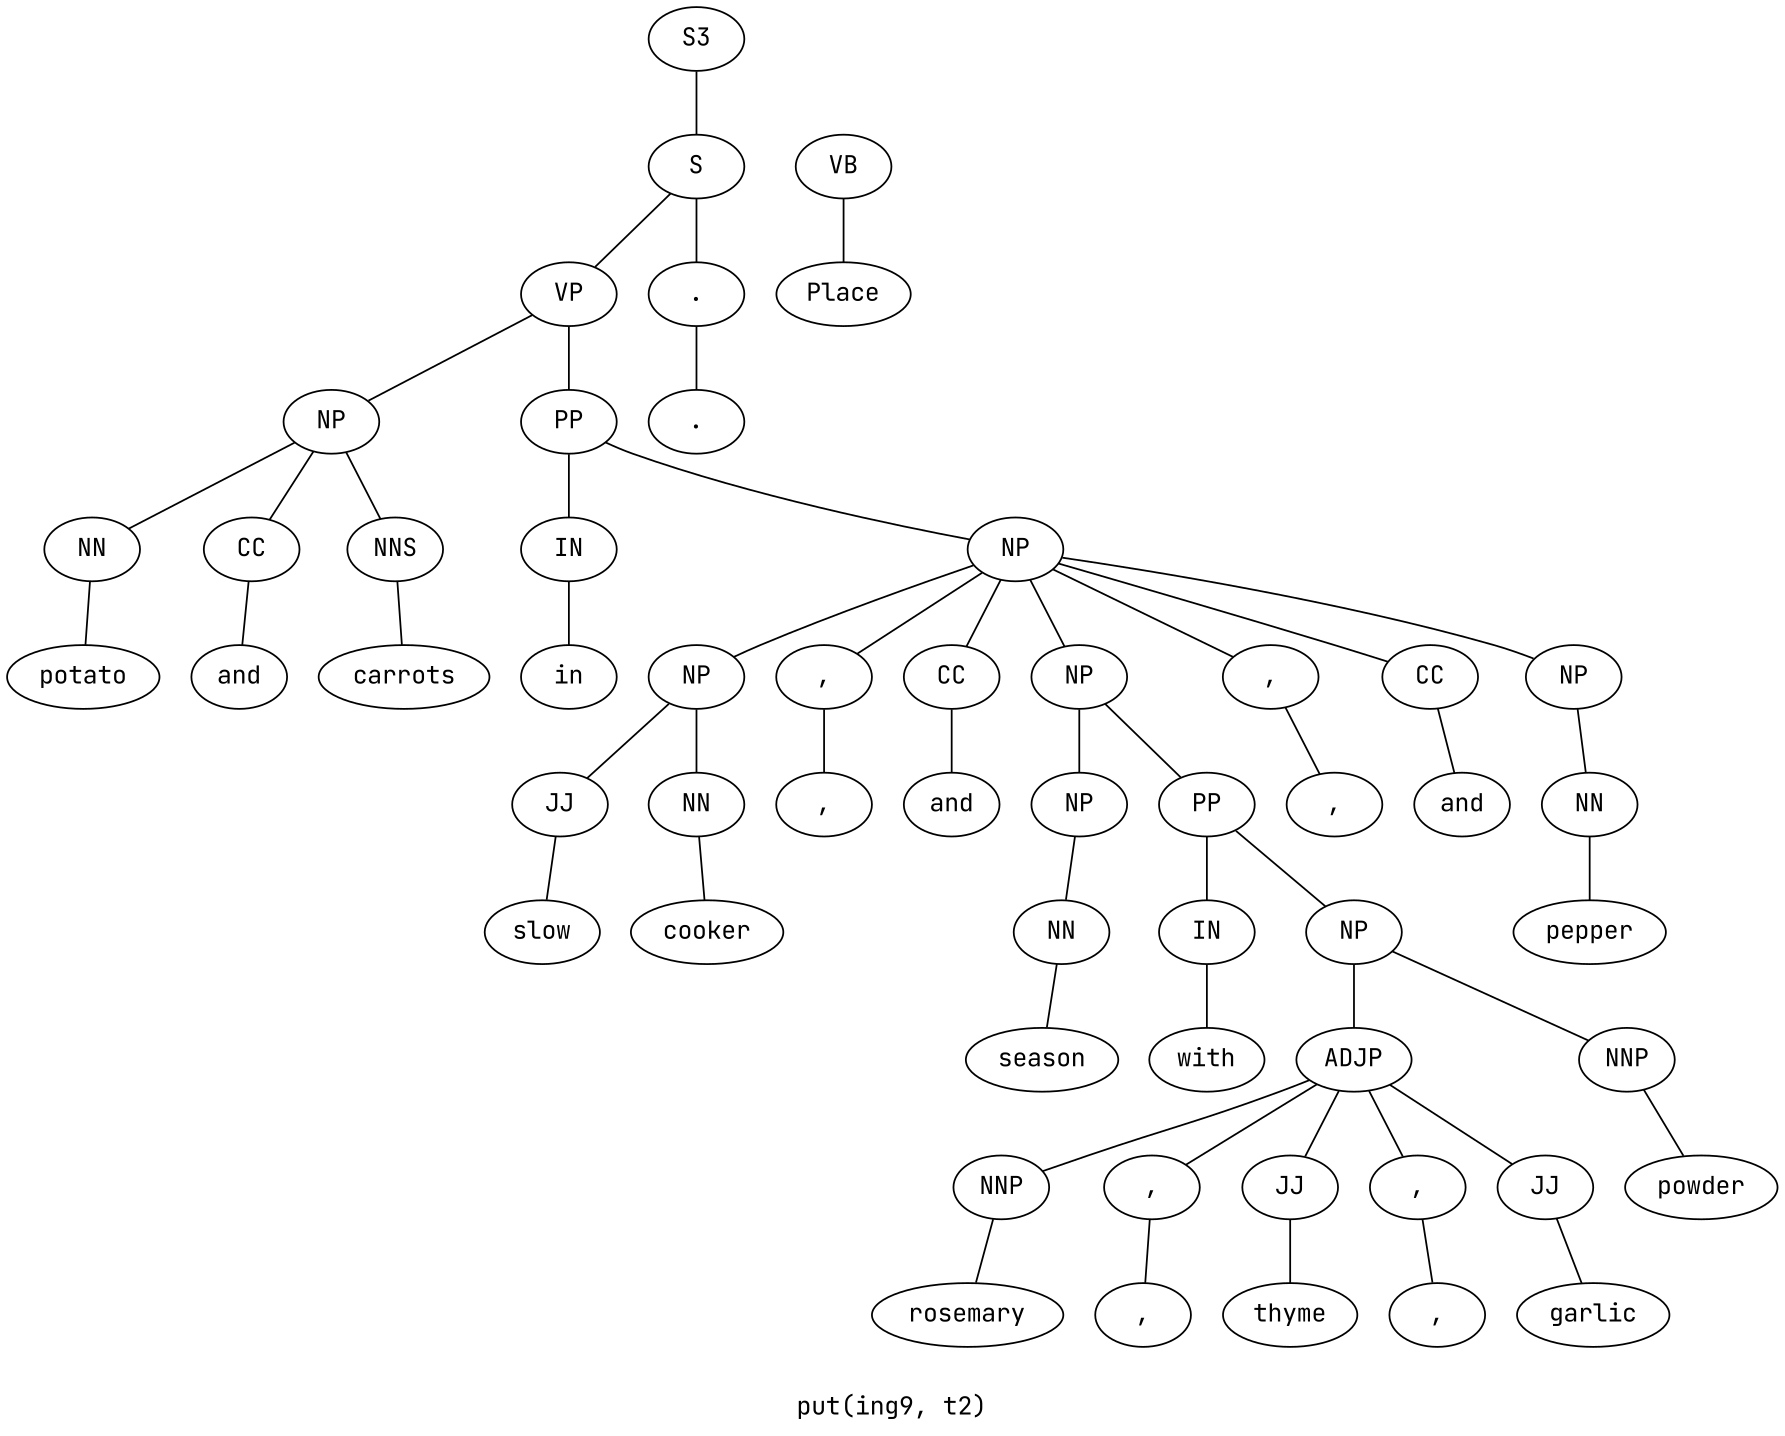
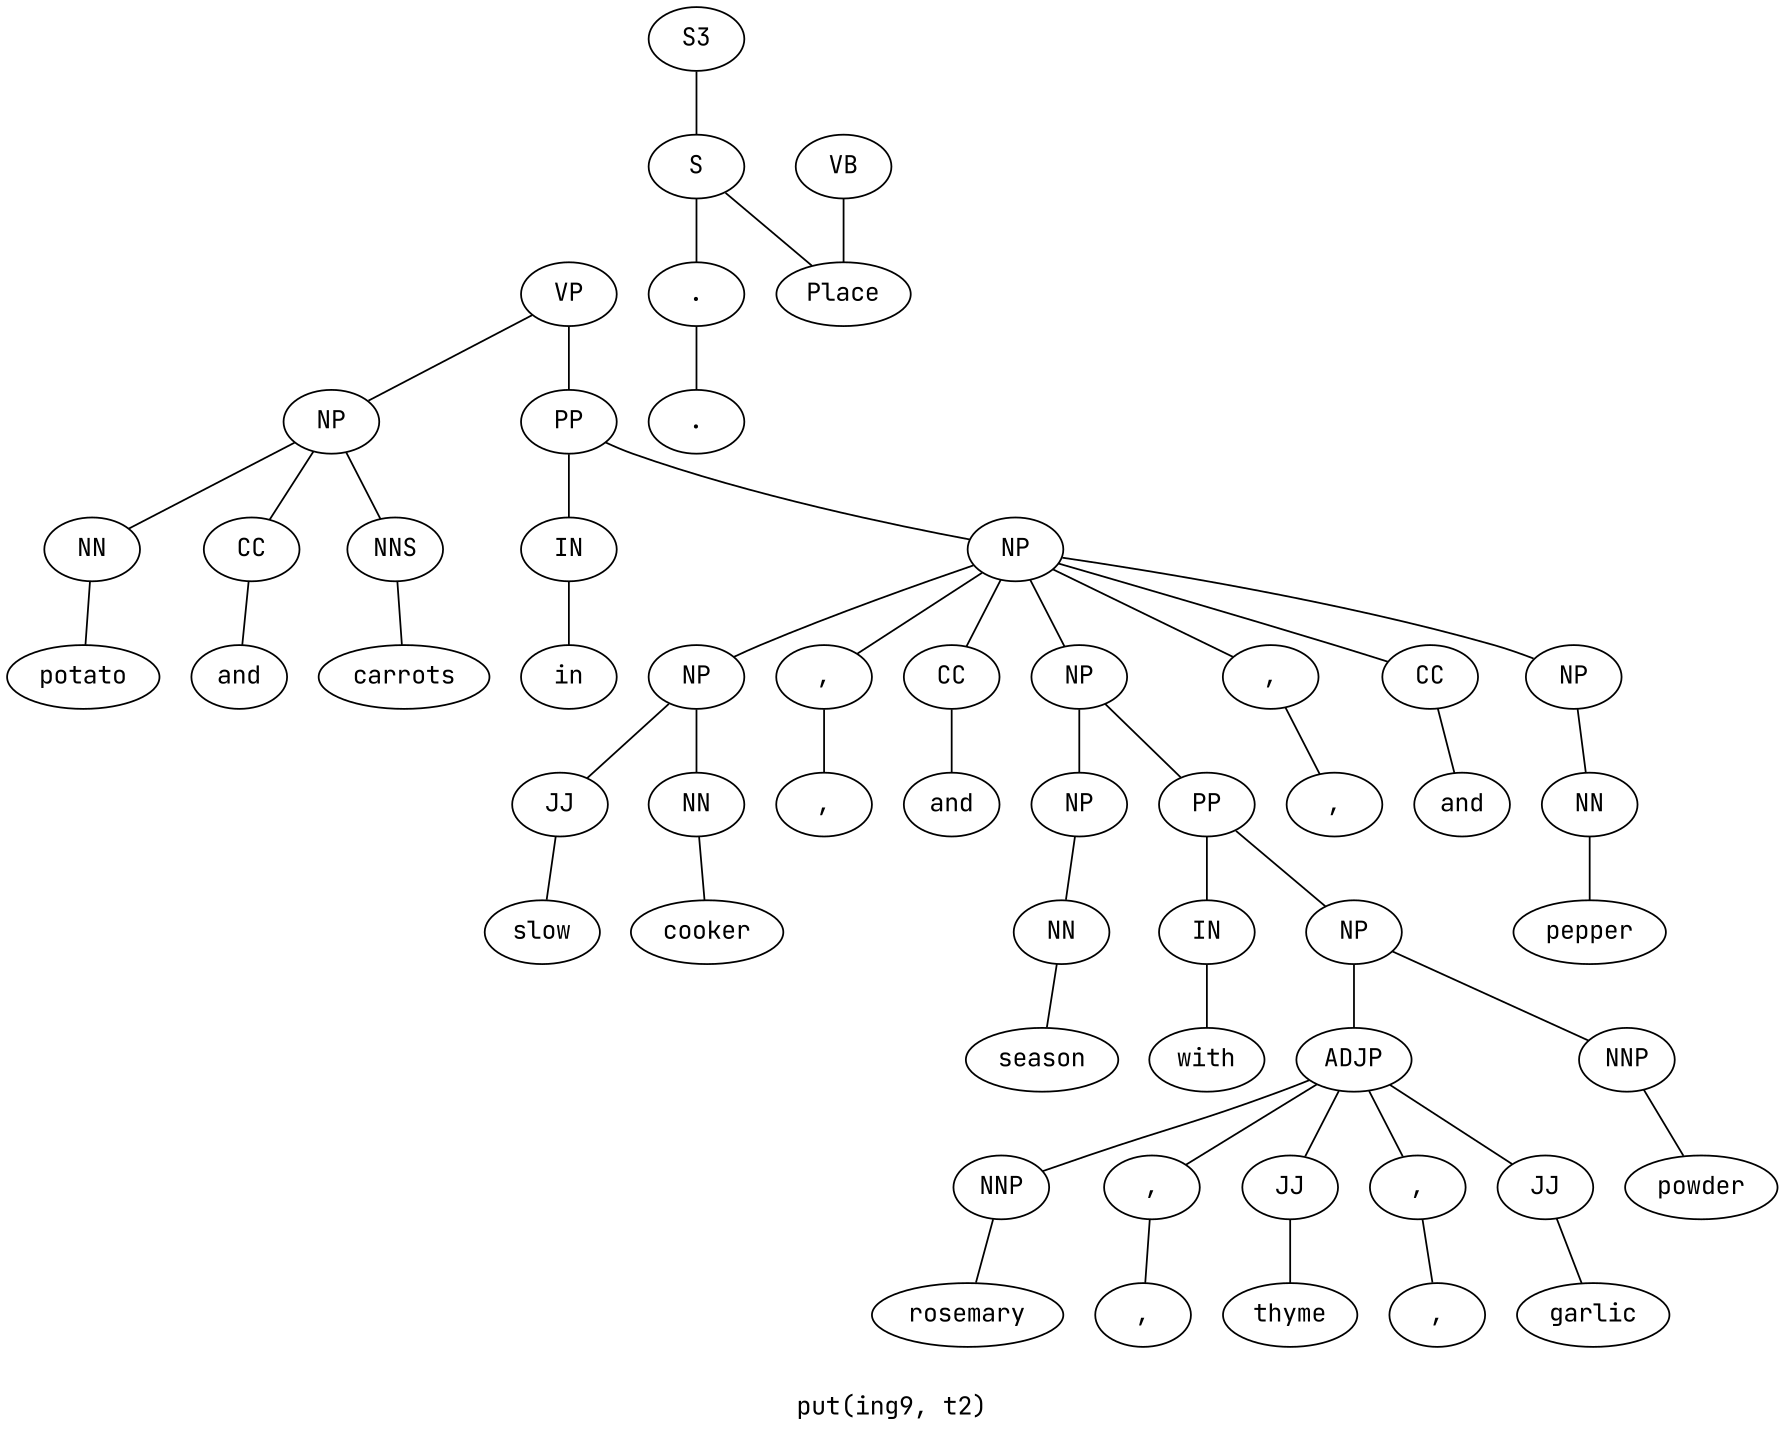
edge "S" -- "VP": now "S" -- "Place"
